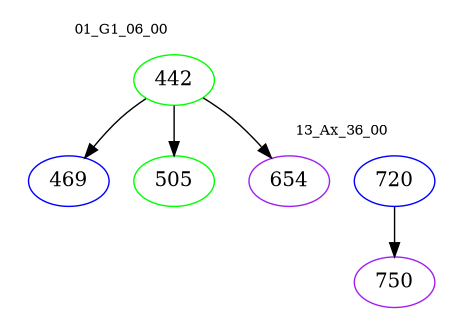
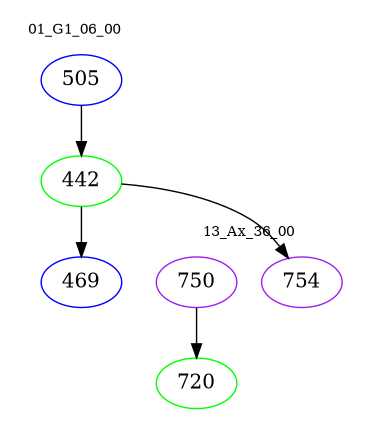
edge "442" -> "505": reversed
node "505": color green -> blue
node "654": label "654" -> "754"
node "720": color blue -> green
edge "720" -> "750": reversed
